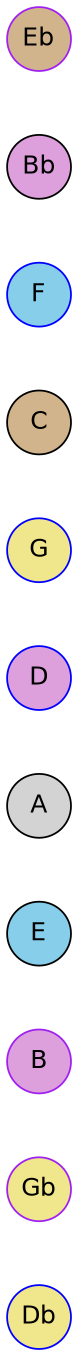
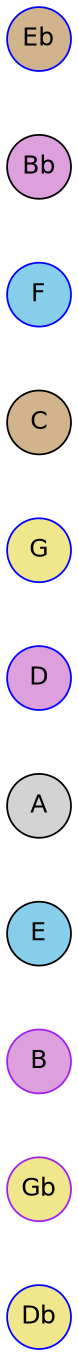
node "Eb": color purple -> blue
